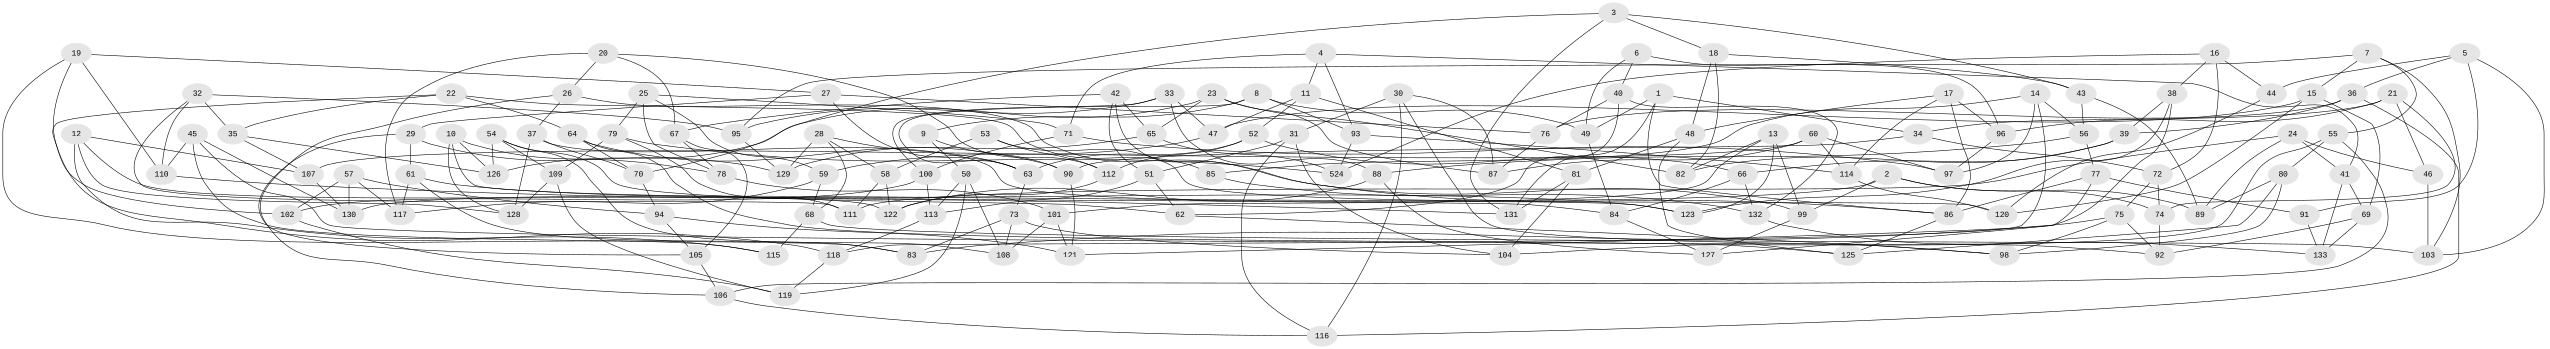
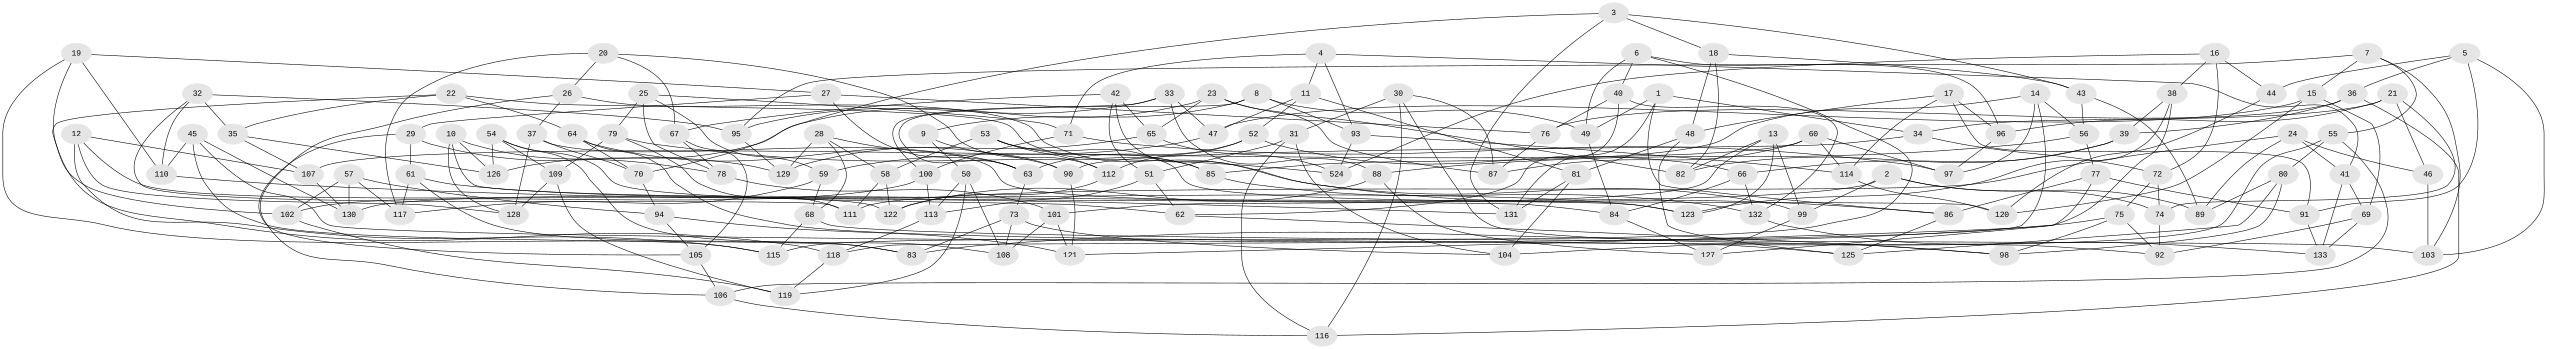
edge "53" -- "85": added
edge "17" -- "86": now "17" -- "91"
edge "6" -- "115": added
